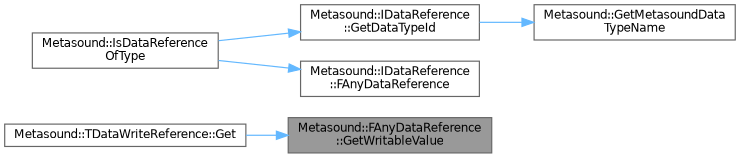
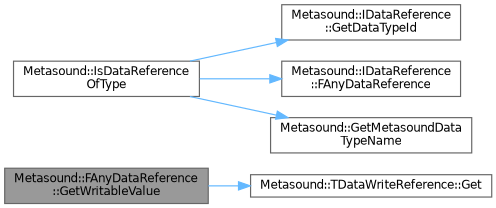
edge "Metasound::IDataReference ::GetDataTypeId" -> "Metasound::GetMetasoundData TypeName": now "Metasound::IsDataReference OfType" -> "Metasound::GetMetasoundData TypeName"
edge "Metasound::TDataWriteReference::Get" -> "Metasound::FAnyDataReference ::GetWritableValue": reversed
